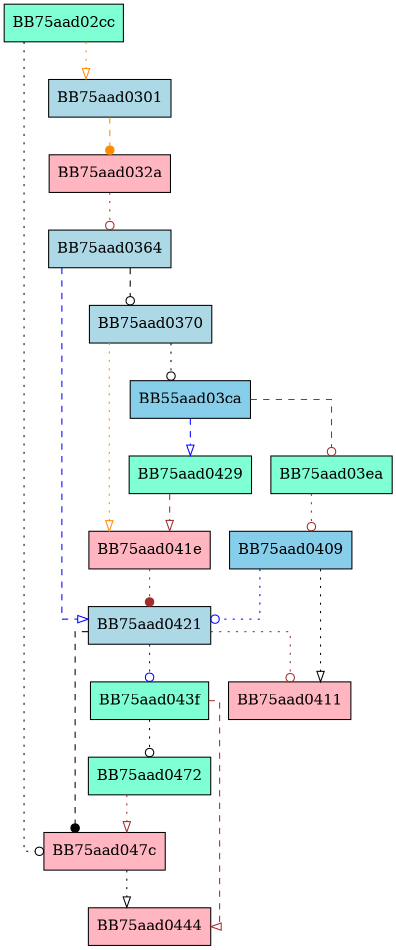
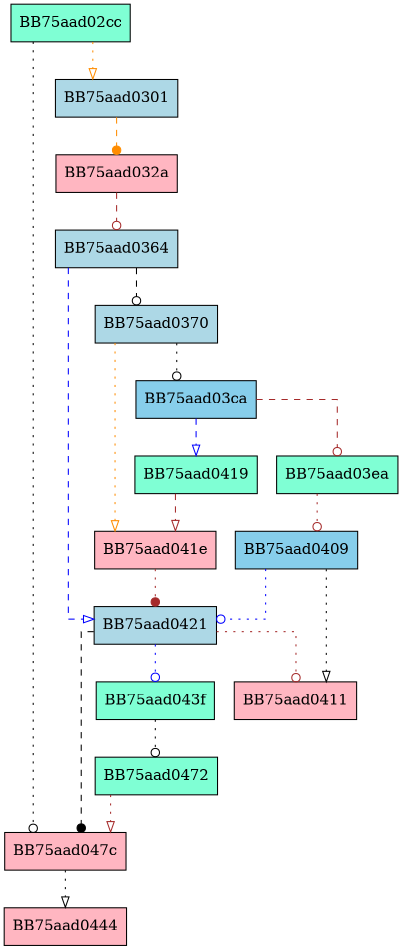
edge "BB75aad032a" -> "BB75aad0364": style dotted -> dashed
node "BB55aad03ca": label "BB55aad03ca" -> "BB75aad03ca"
node "BB75aad0429": label "BB75aad0429" -> "BB75aad0419"
edge "BB75aad043f" -> "BB75aad0444": removed
